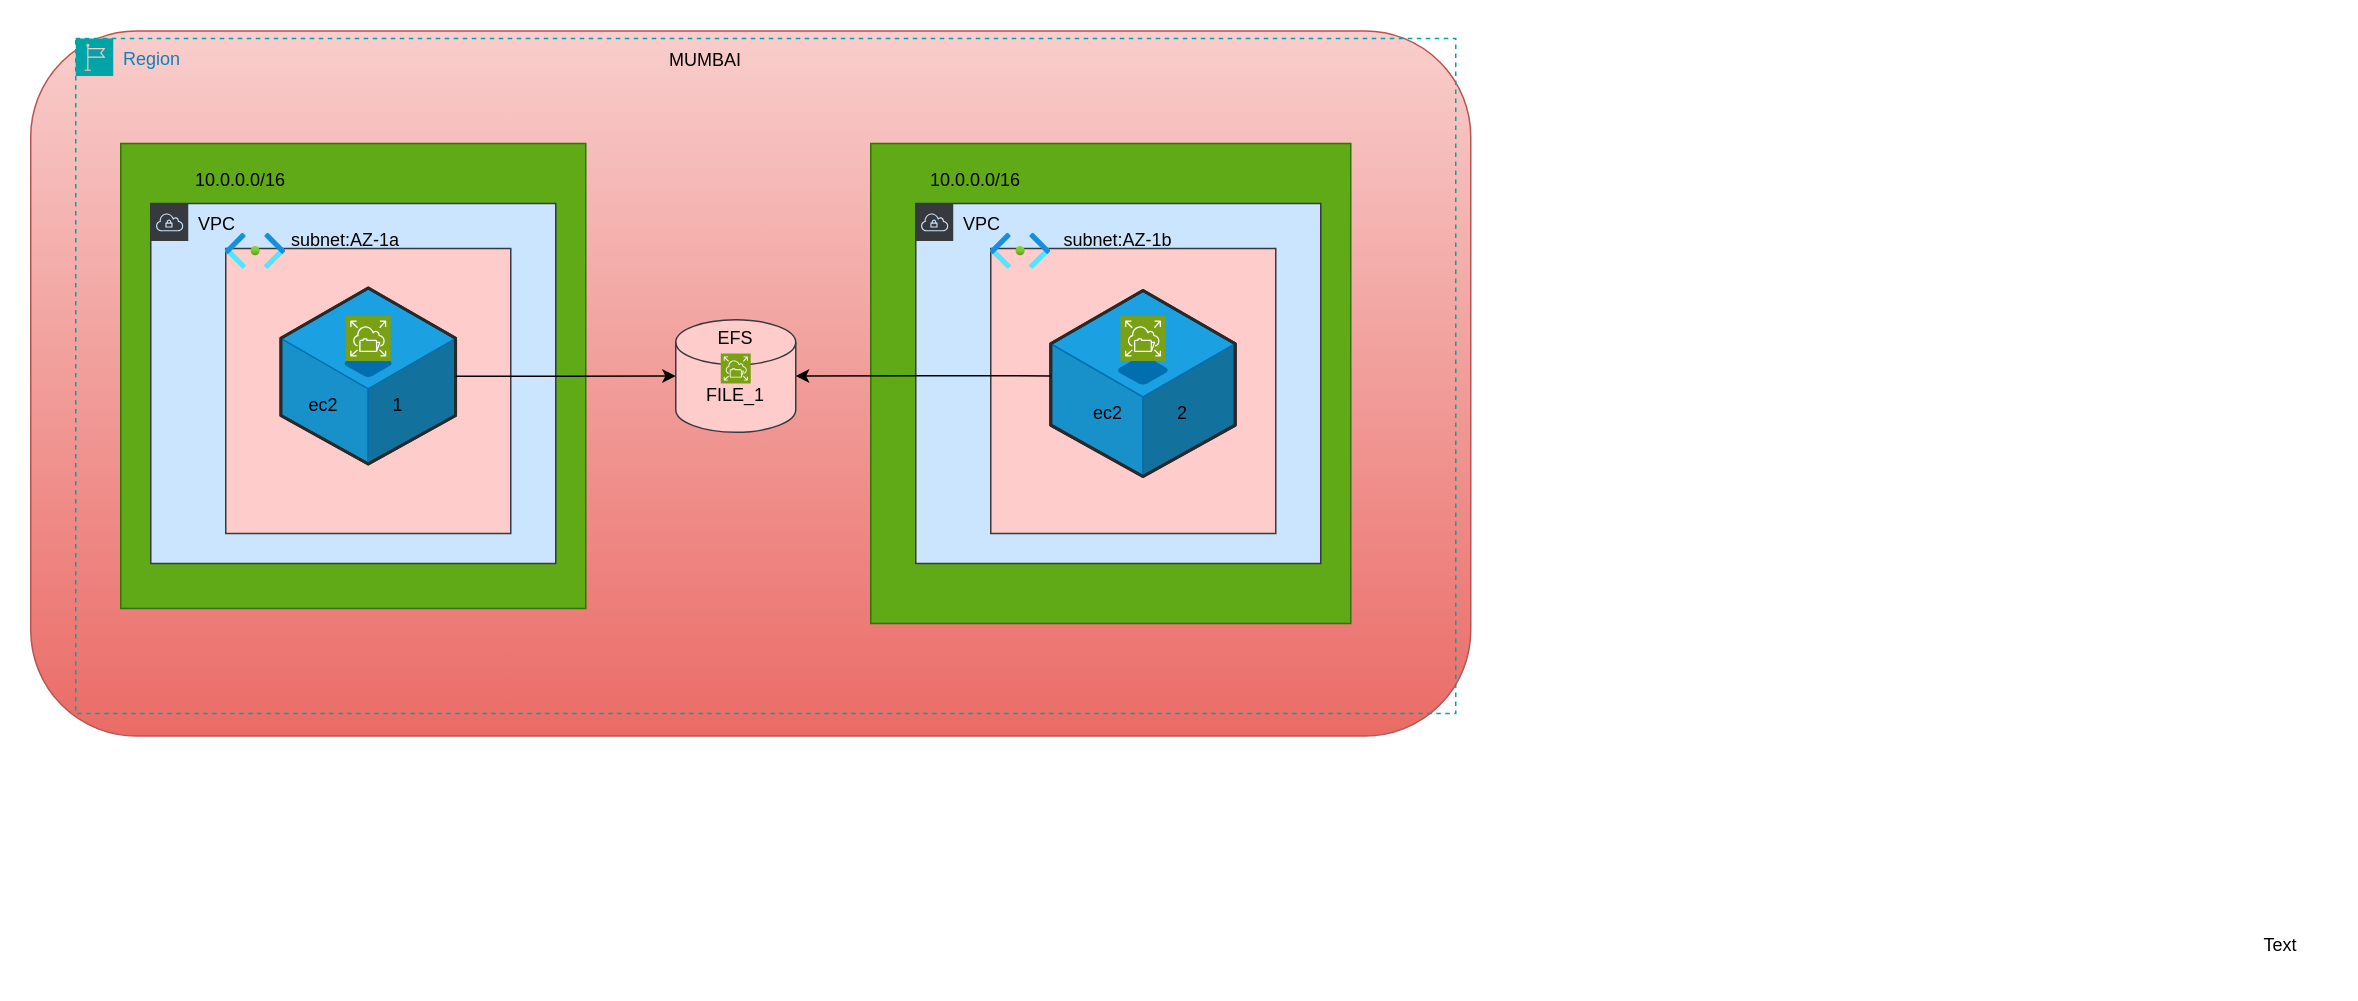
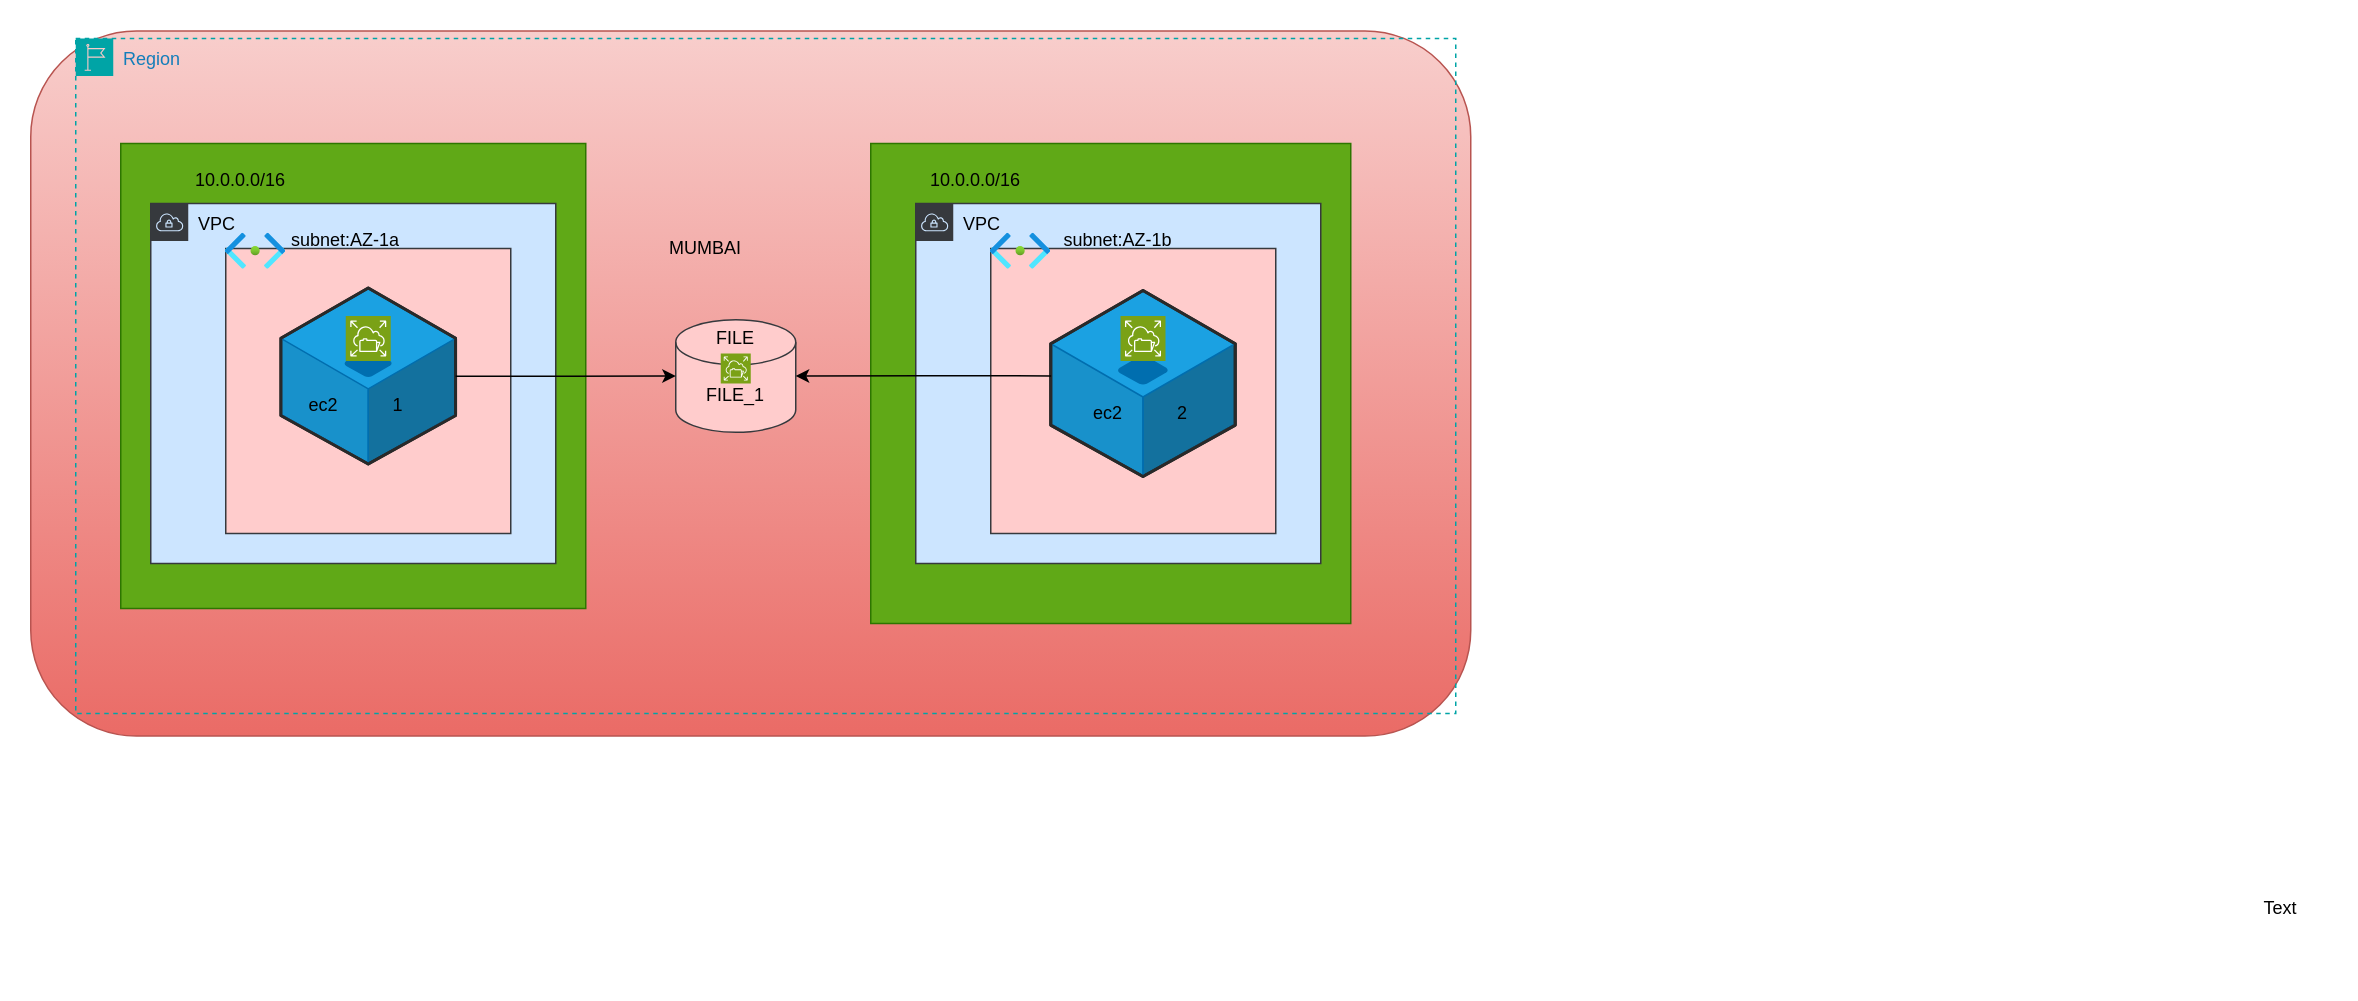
node "MUMBAI": moved (706, 61) -> (706, 248)
node "EFS": label "EFS" -> "FILE"
node "Text": moved (2281, 946) -> (2281, 908)
